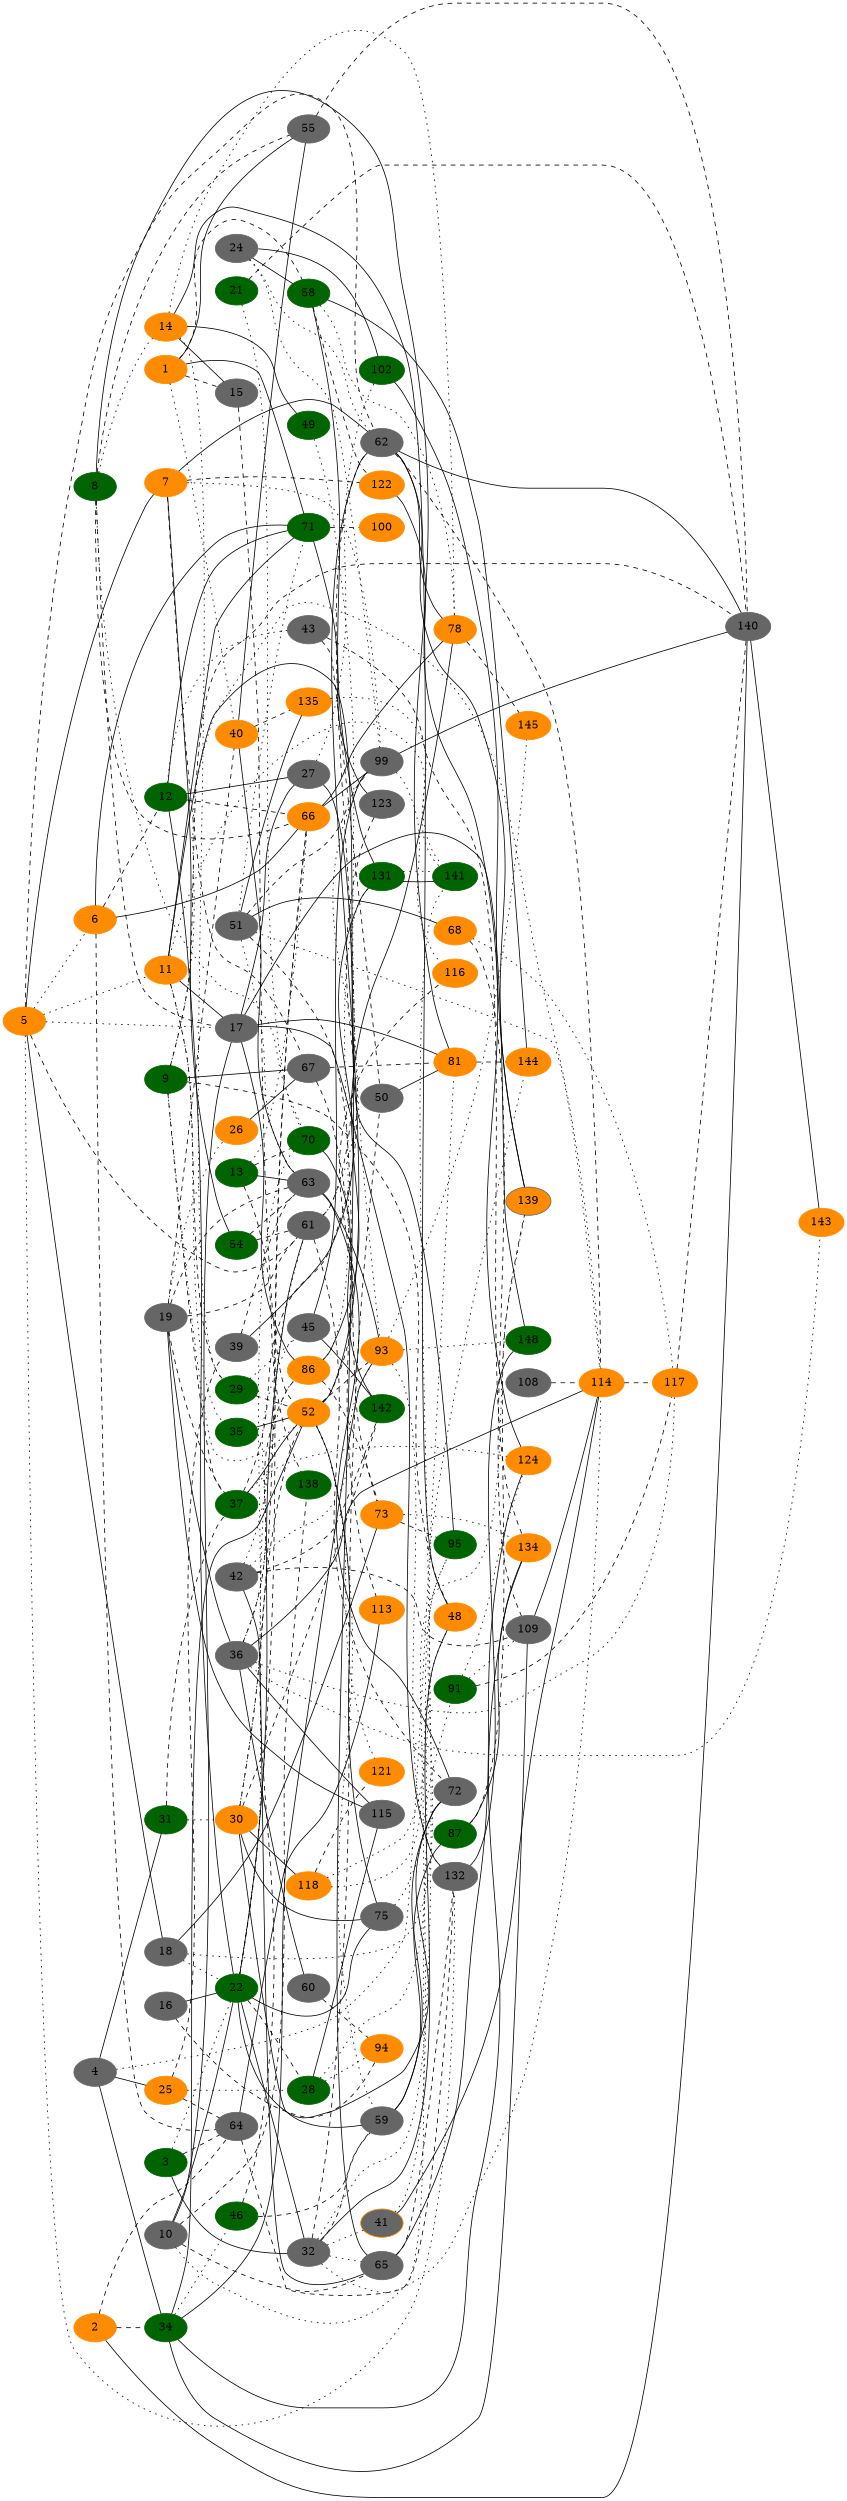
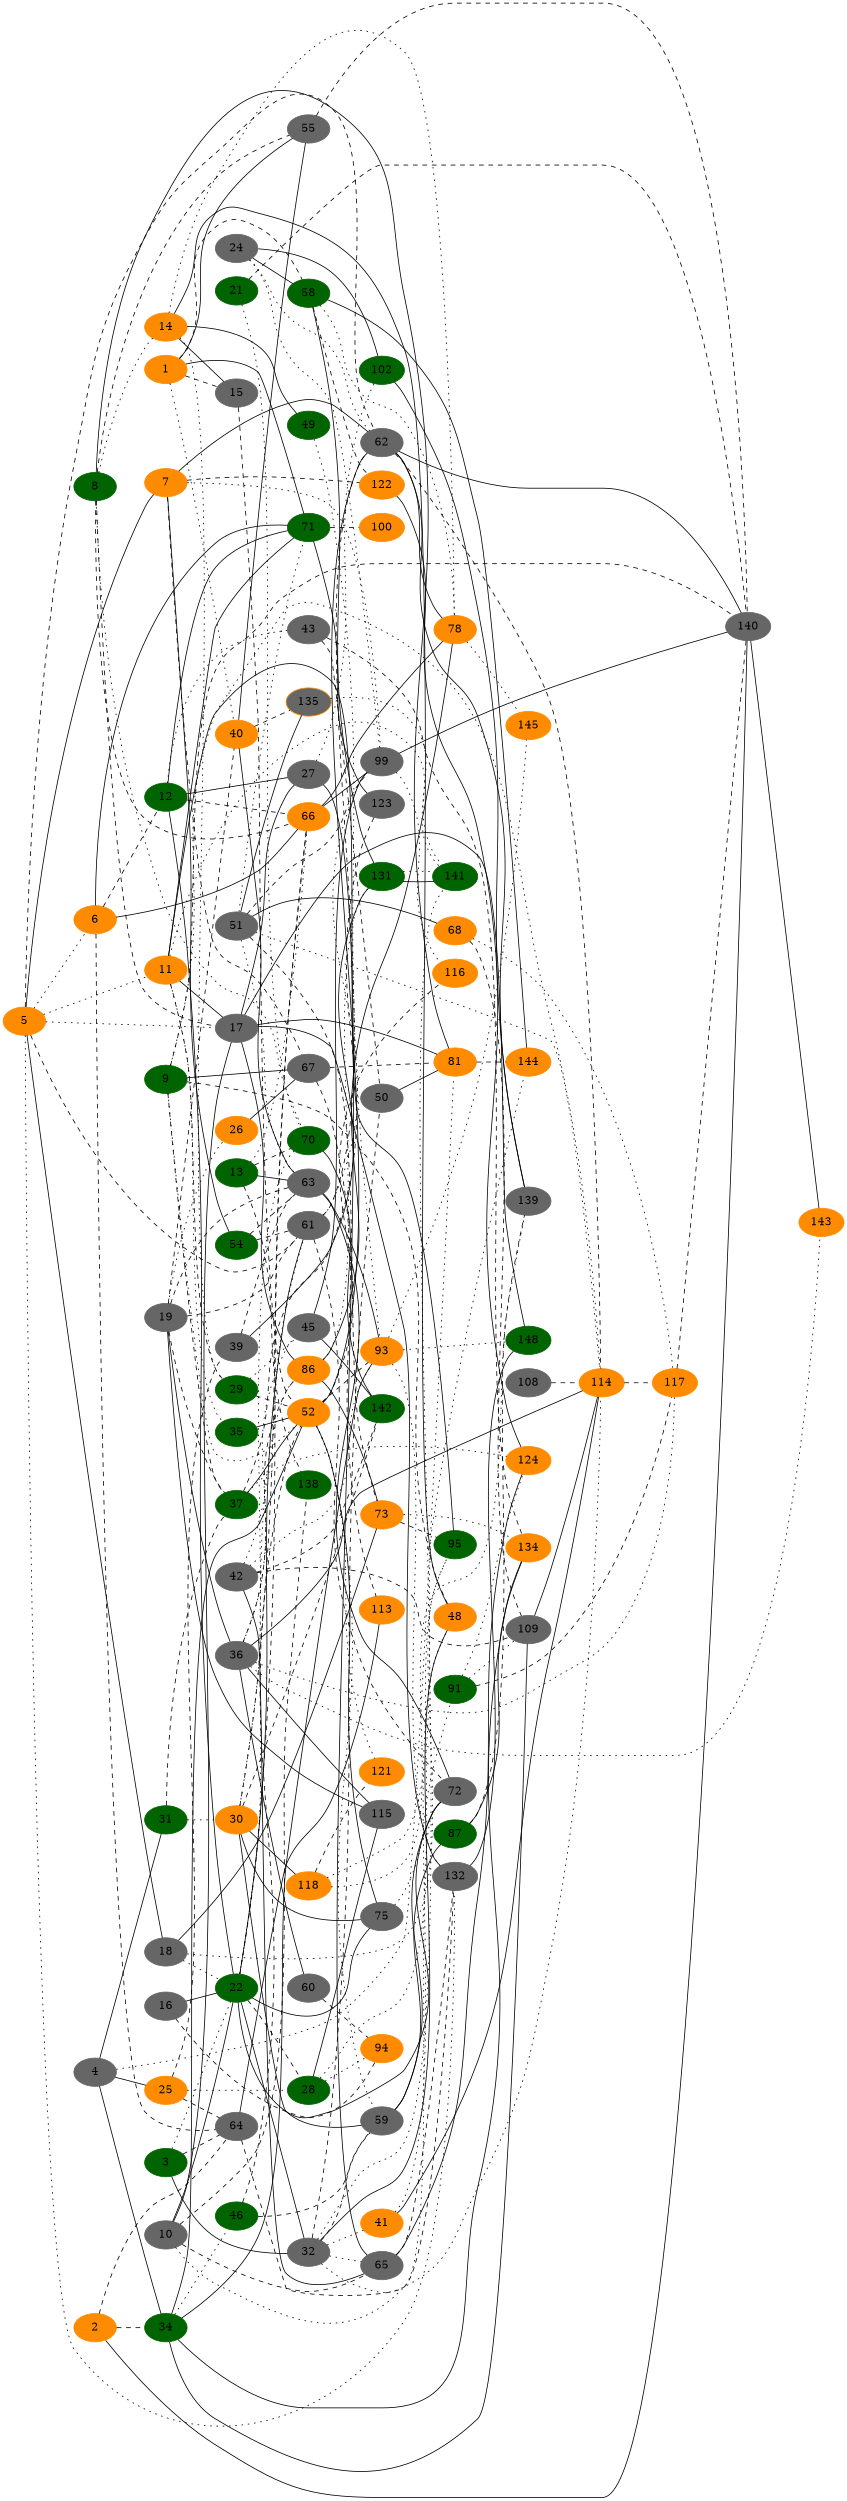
edge "78" -- "145": style dashed -> dotted
node "135": fillcolor darkorange -> gray40
node "139": fillcolor darkorange -> gray40
edge "86" -- "73": style dashed -> solid
node "41": fillcolor gray40 -> darkorange
